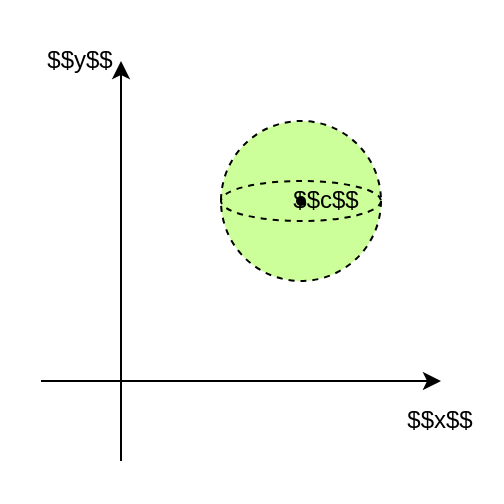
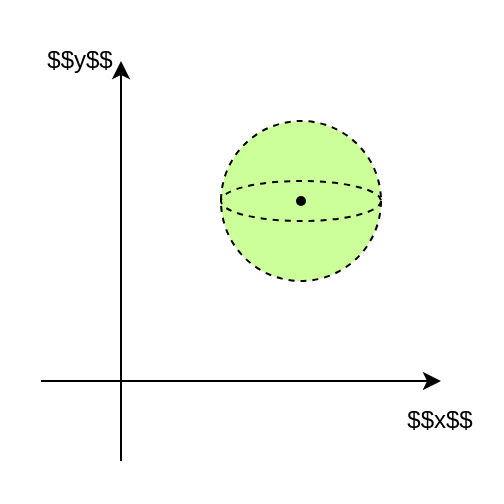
node "$$c$$": removed
